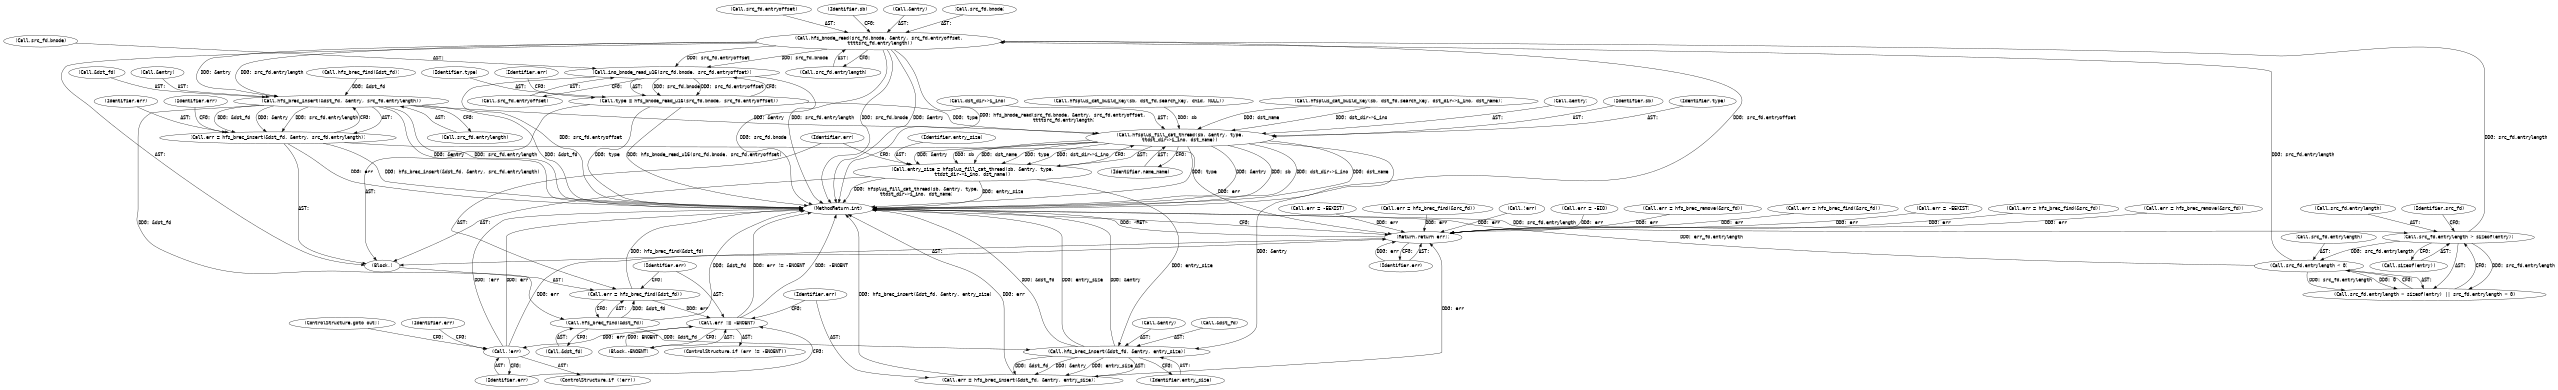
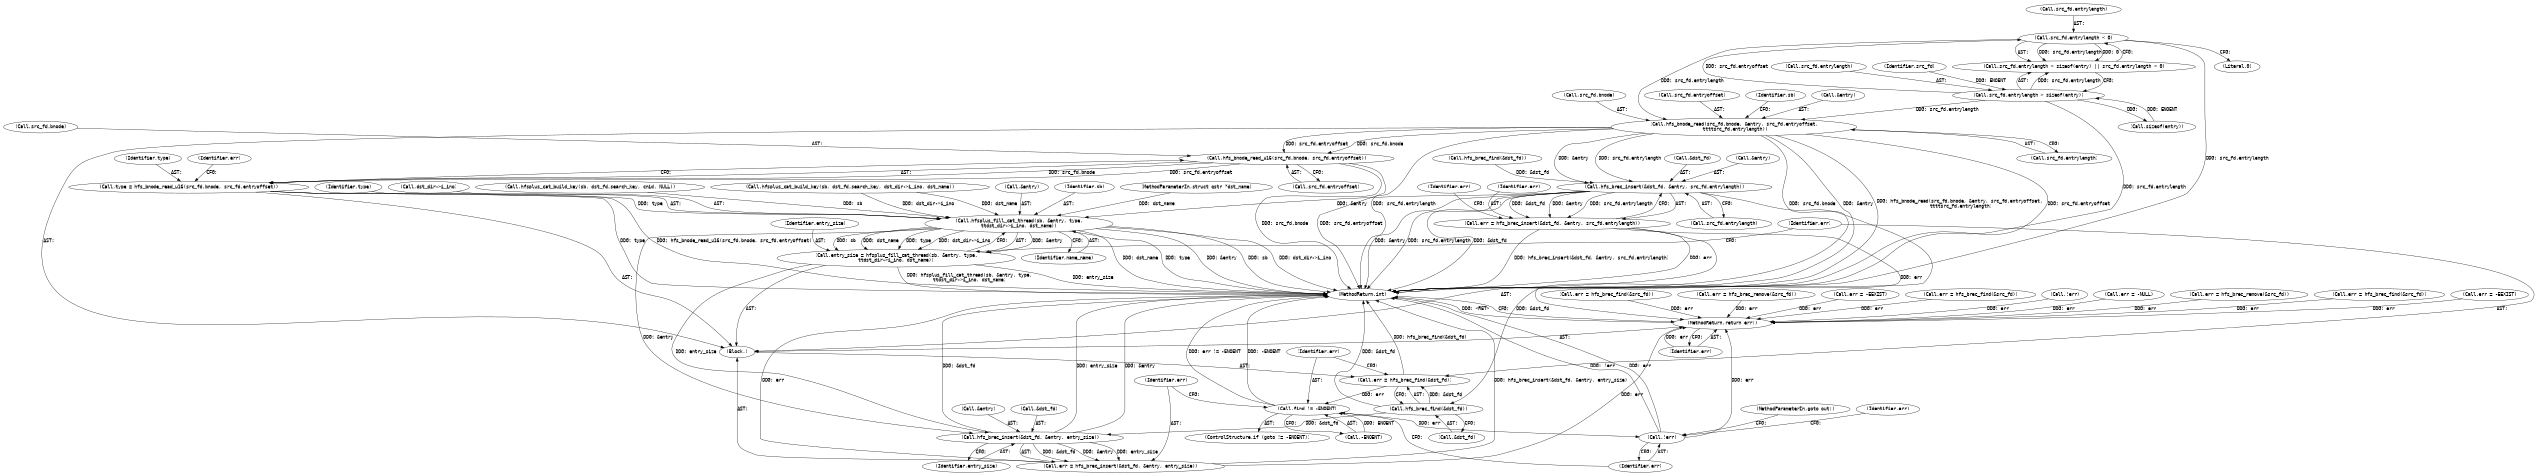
node "(Literal,0)": added
node "(Call,ino_bnode_read_u16(src_fd.bnode, src_fd.entryoffset))": label "(Call,ino_bnode_read_u16(src_fd.bnode, src_fd.entryoffset))" -> "(Call,hfs_bnode_read_u16(src_fd.bnode, src_fd.entryoffset))"
node "(MethodParameterIn,struct qstr *dst_name)": added
node "(Call,err = -EIO)": label "(Call,err = -EIO)" -> "(Call,err = -NULL)"
edge "(Identifier,src_fd)" -> "(Call,src_fd.entrylength > sizeof(entry))": label "CFG: " -> "DDG: ENOENT"
edge "(MethodReturn,int)" -> "(Call,src_fd.entrylength > sizeof(entry))": reversed
node "(Return,return err;)": label "(Return,return err;)" -> "(MethodReturn,return err;)"
edge "(Call,src_fd.entrylength < 0)" -> "(MethodReturn,int)": label "DDG: err_fd.entrylength" -> "DDG: src_fd.entrylength"
edge "(Call,src_fd.entrylength > sizeof(entry))" -> "(Call,src_fd.entrylength < 0)": label "DDG: src_fd.entrylength" -> "DDG: src_fd.entryoffset"
edge "(Call,src_fd.entrylength > sizeof(entry))" -> "(Call,sizeof(entry))": label "CFG: " -> "DDG: "
edge "(Call,sizeof(entry))" -> "(Call,src_fd.entrylength > sizeof(entry))": label "AST: " -> "DDG: ENOENT"
node "(ControlStructure,goto out;)": label "(ControlStructure,goto out;)" -> "(MethodParameterIn,goto out;)"
node "(Call,err != -ENOENT)": label "(Call,err != -ENOENT)" -> "(Call,find != -ENOENT)"
node "(Block,-ENOENT)": label "(Block,-ENOENT)" -> "(Call,-ENOENT)"
node "(ControlStructure,if (err != -ENOENT))": label "(ControlStructure,if (err != -ENOENT))" -> "(ControlStructure,if (goto != -ENOENT))"
node "(ControlStructure,if (!err))": removed
edge "(Call,err = hfs_brec_insert(&dst_fd, &entry, entry_size))" -> "(Block,)": added, label "AST:"
